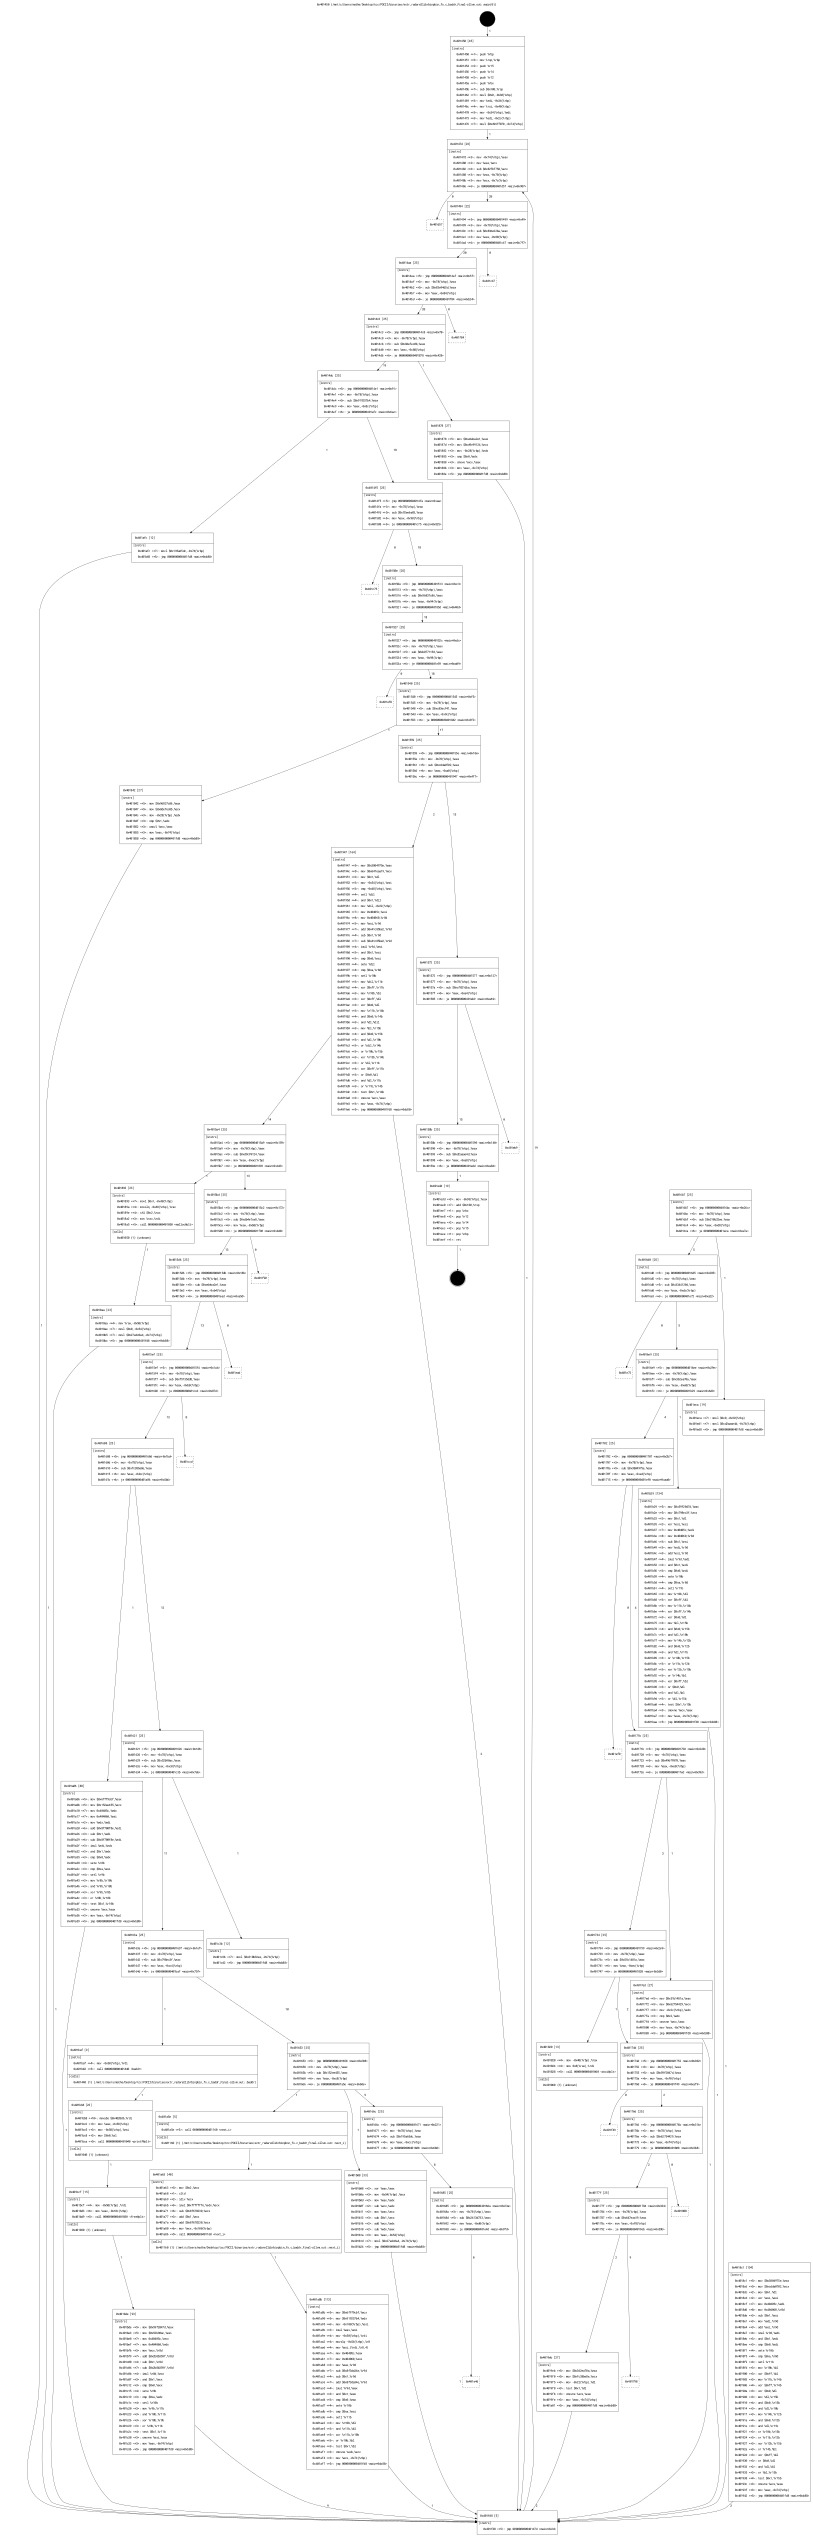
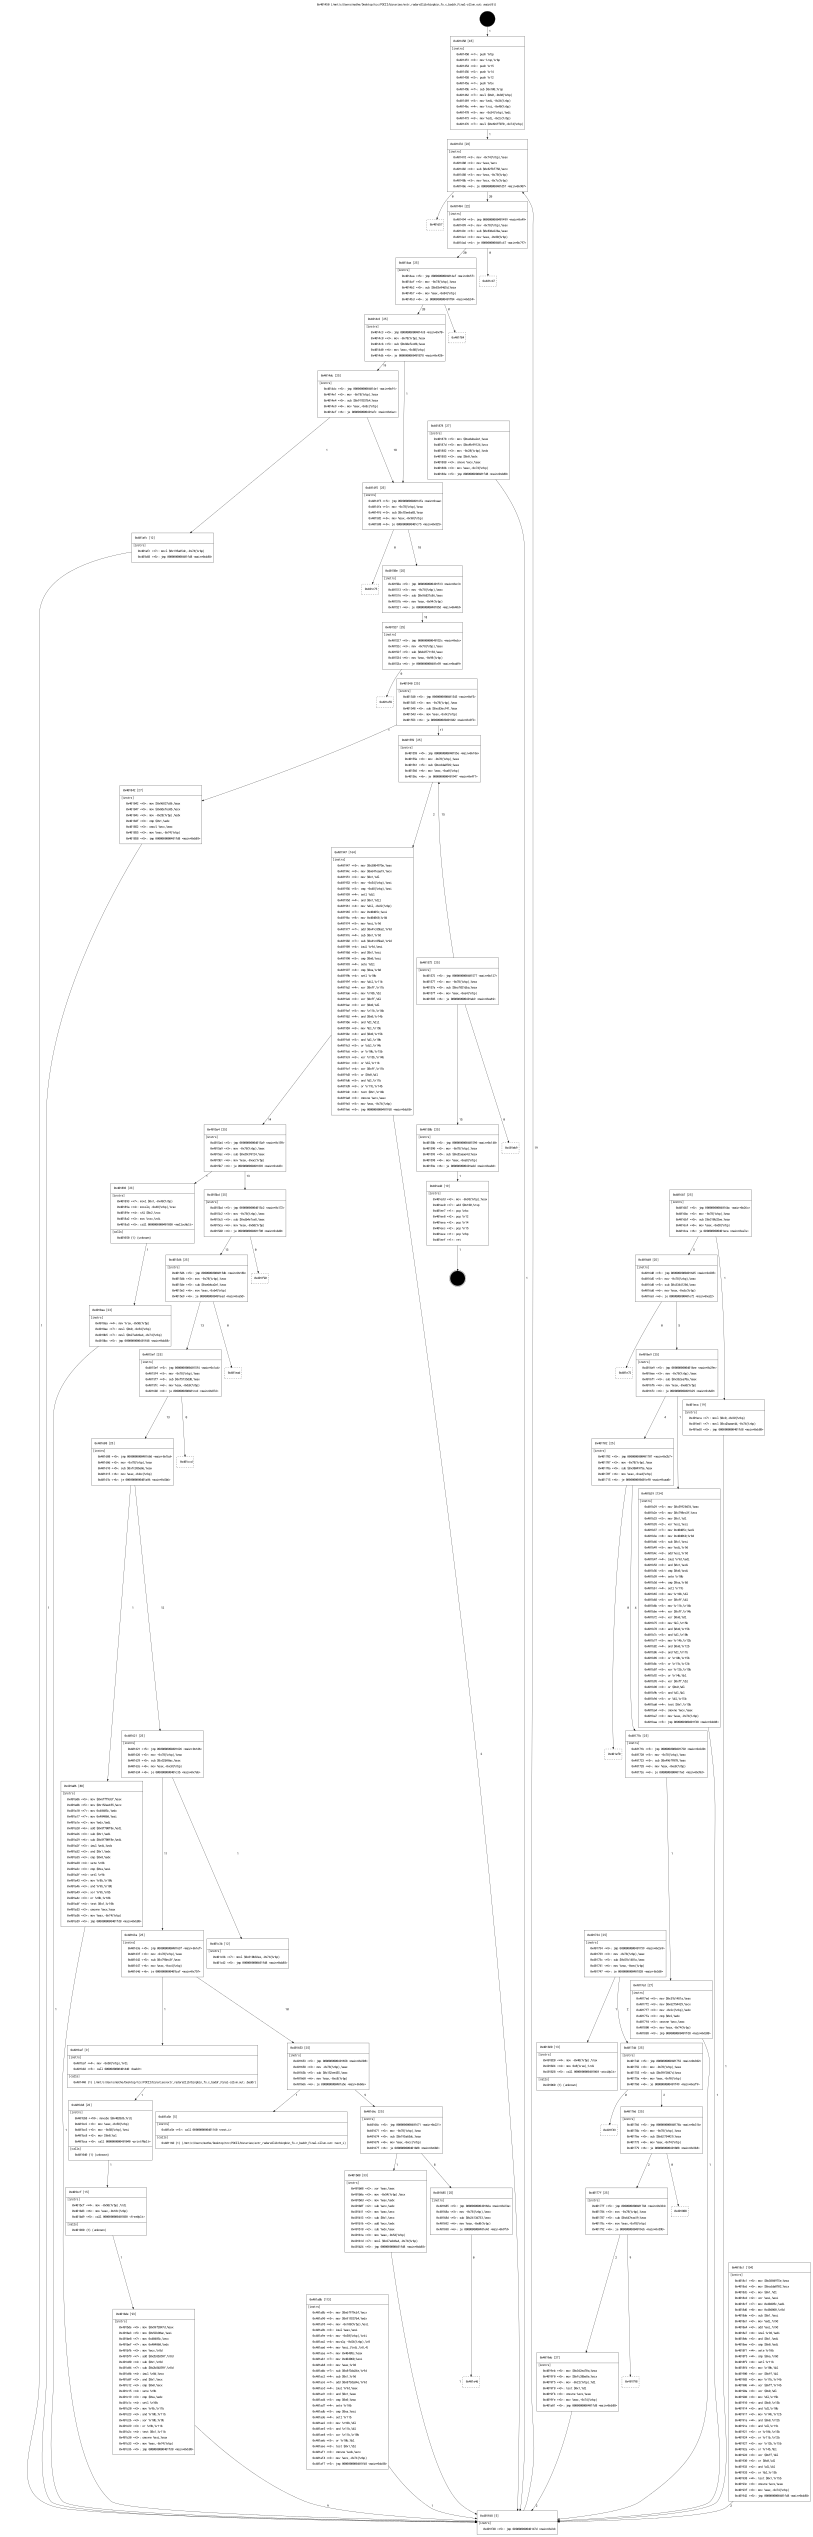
edge "0x4014c3 [25]" -> "0x401878 [27]": now "0x4014c3 [25]" -> "0x4014f5 [25]"
edge "0x401527 [25]" -> "0x401540 [25]": removed, label "18"
edge "0x401559 [25]" -> "0x401572 [25]": reversed
edge "0x40171b [25]" -> "0x401734 [25]": removed, label "3"
edge "0x401653 [25]" -> "0x401b08 [33]": now "0x40166c [25]" -> "0x401b08 [33]"
node "0x401a63 [40]": removed
